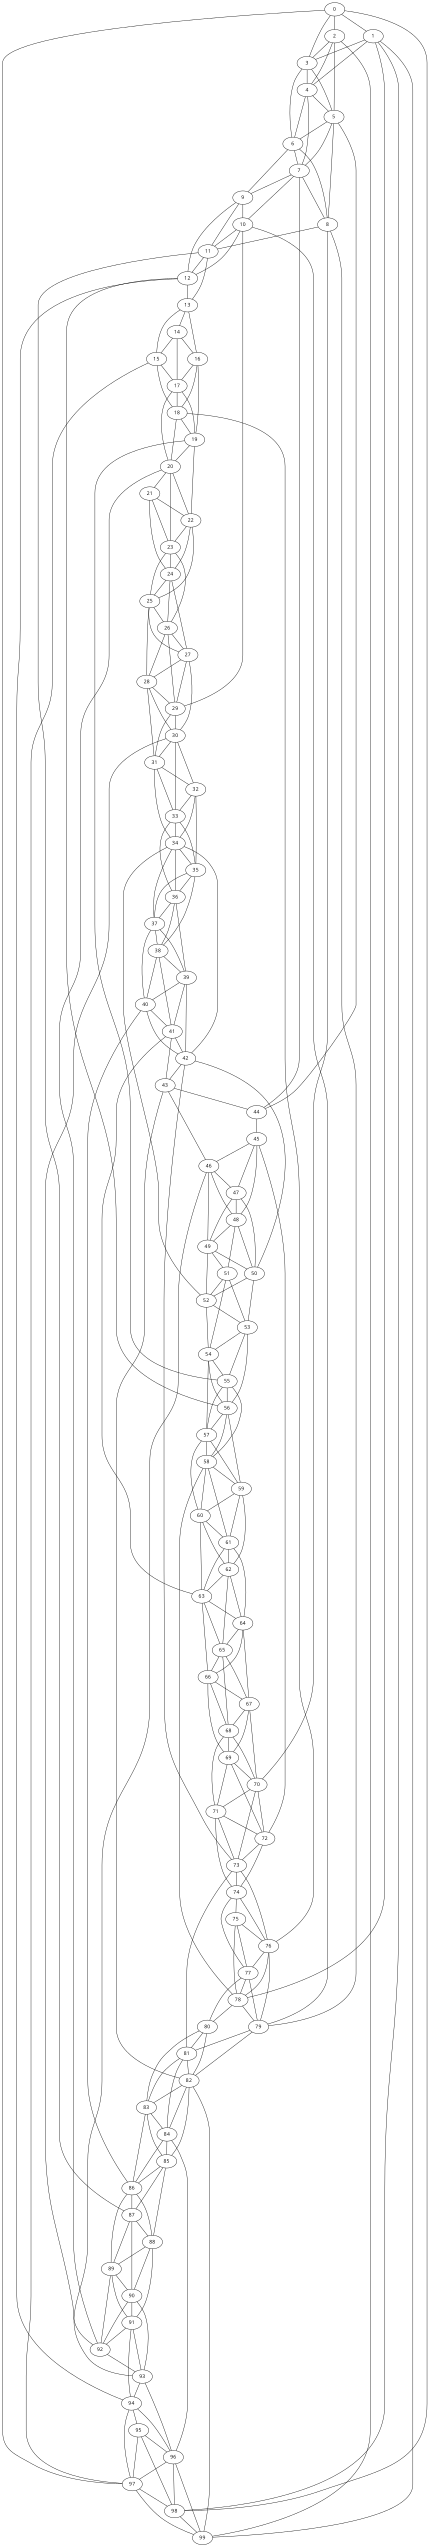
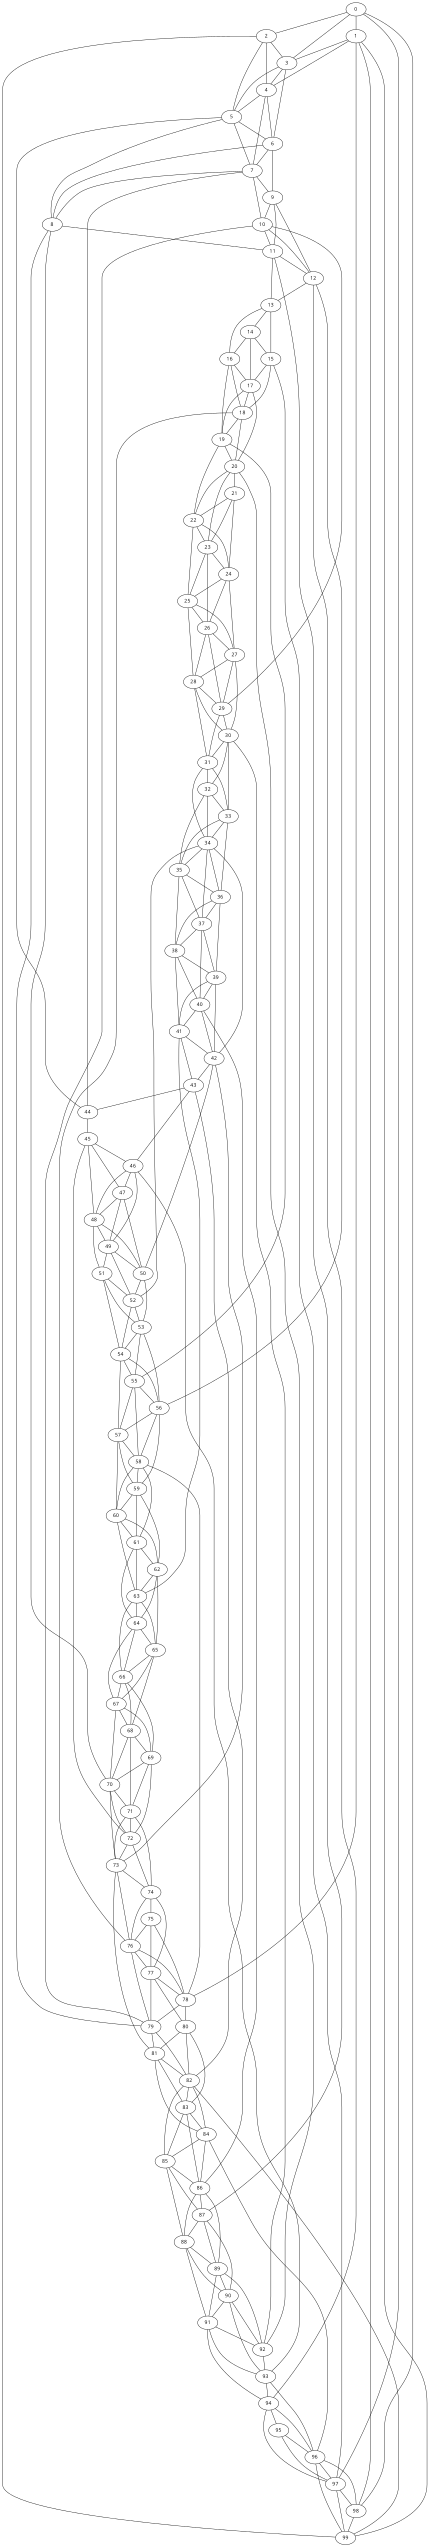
edge "95" -- "98": removed
